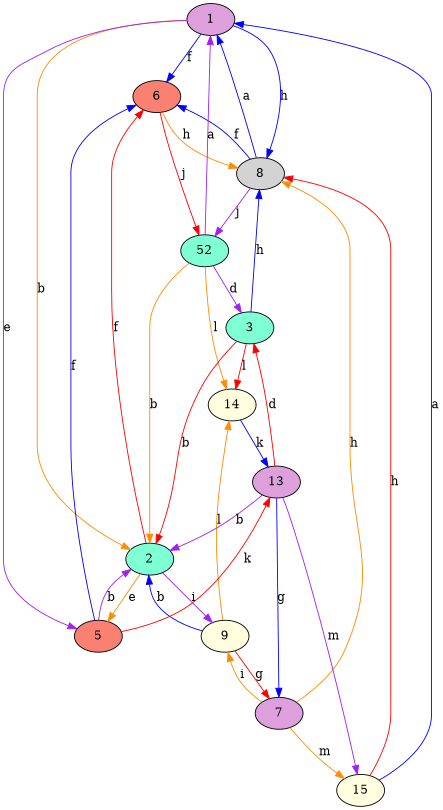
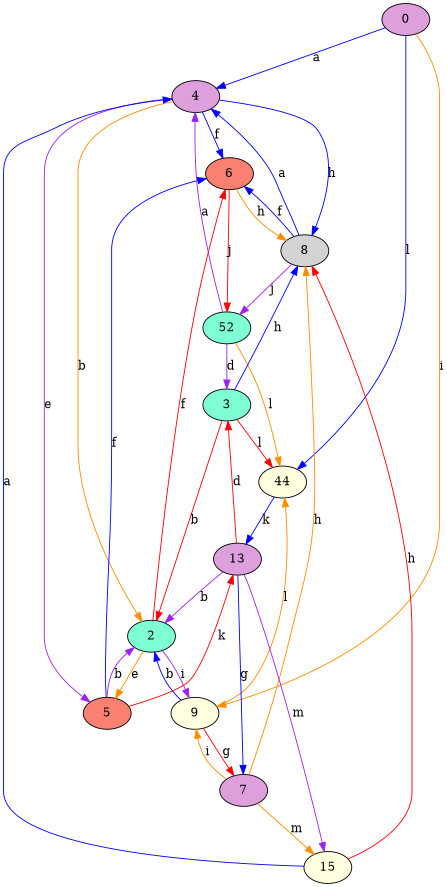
node "1": label "1" -> "4"
node "0": added
edge "52" -> "2": removed, label "b"
node "14": label "14" -> "44"
